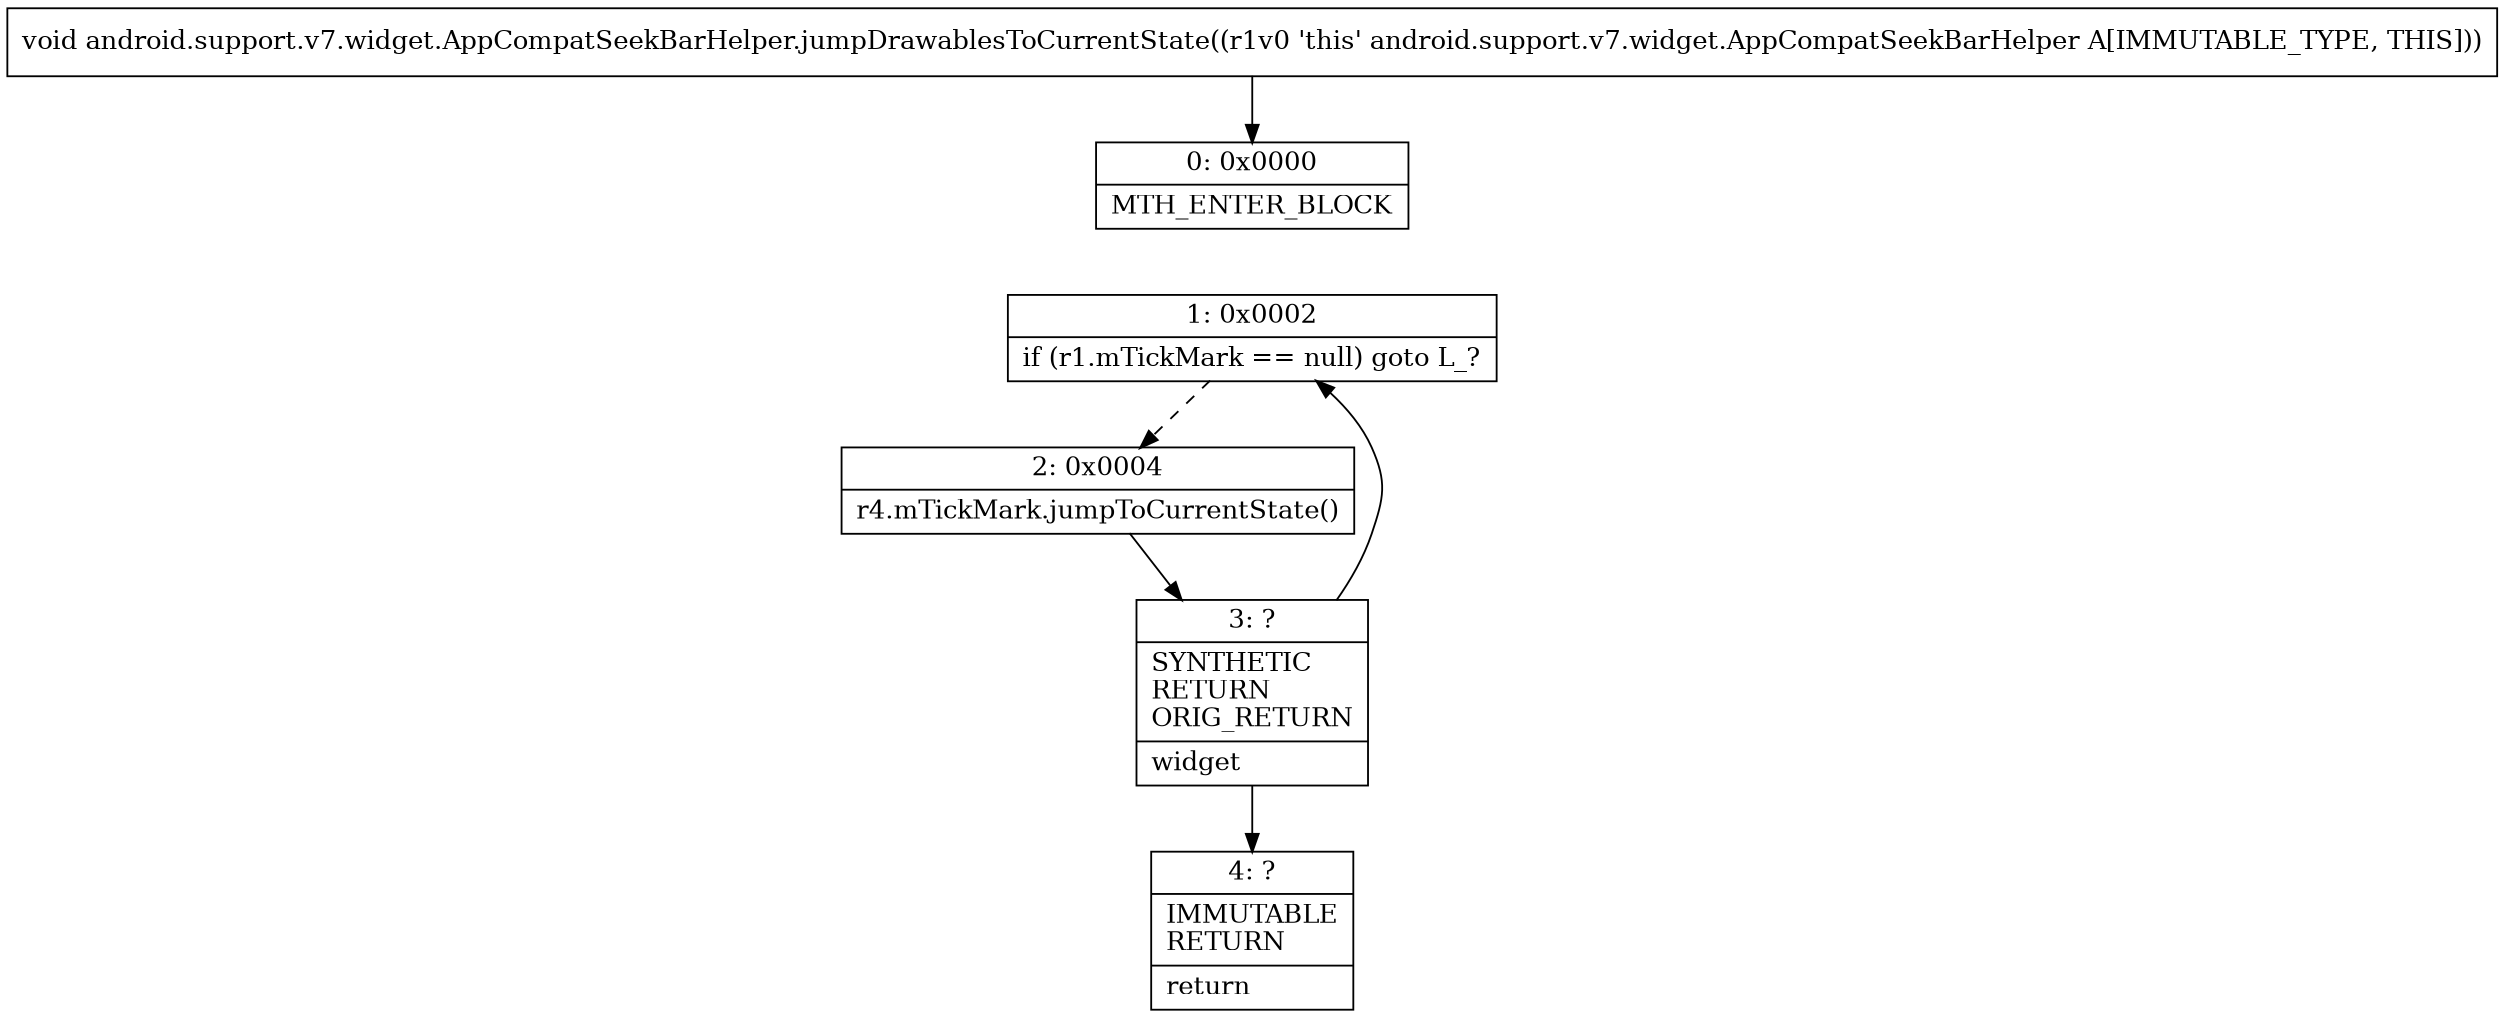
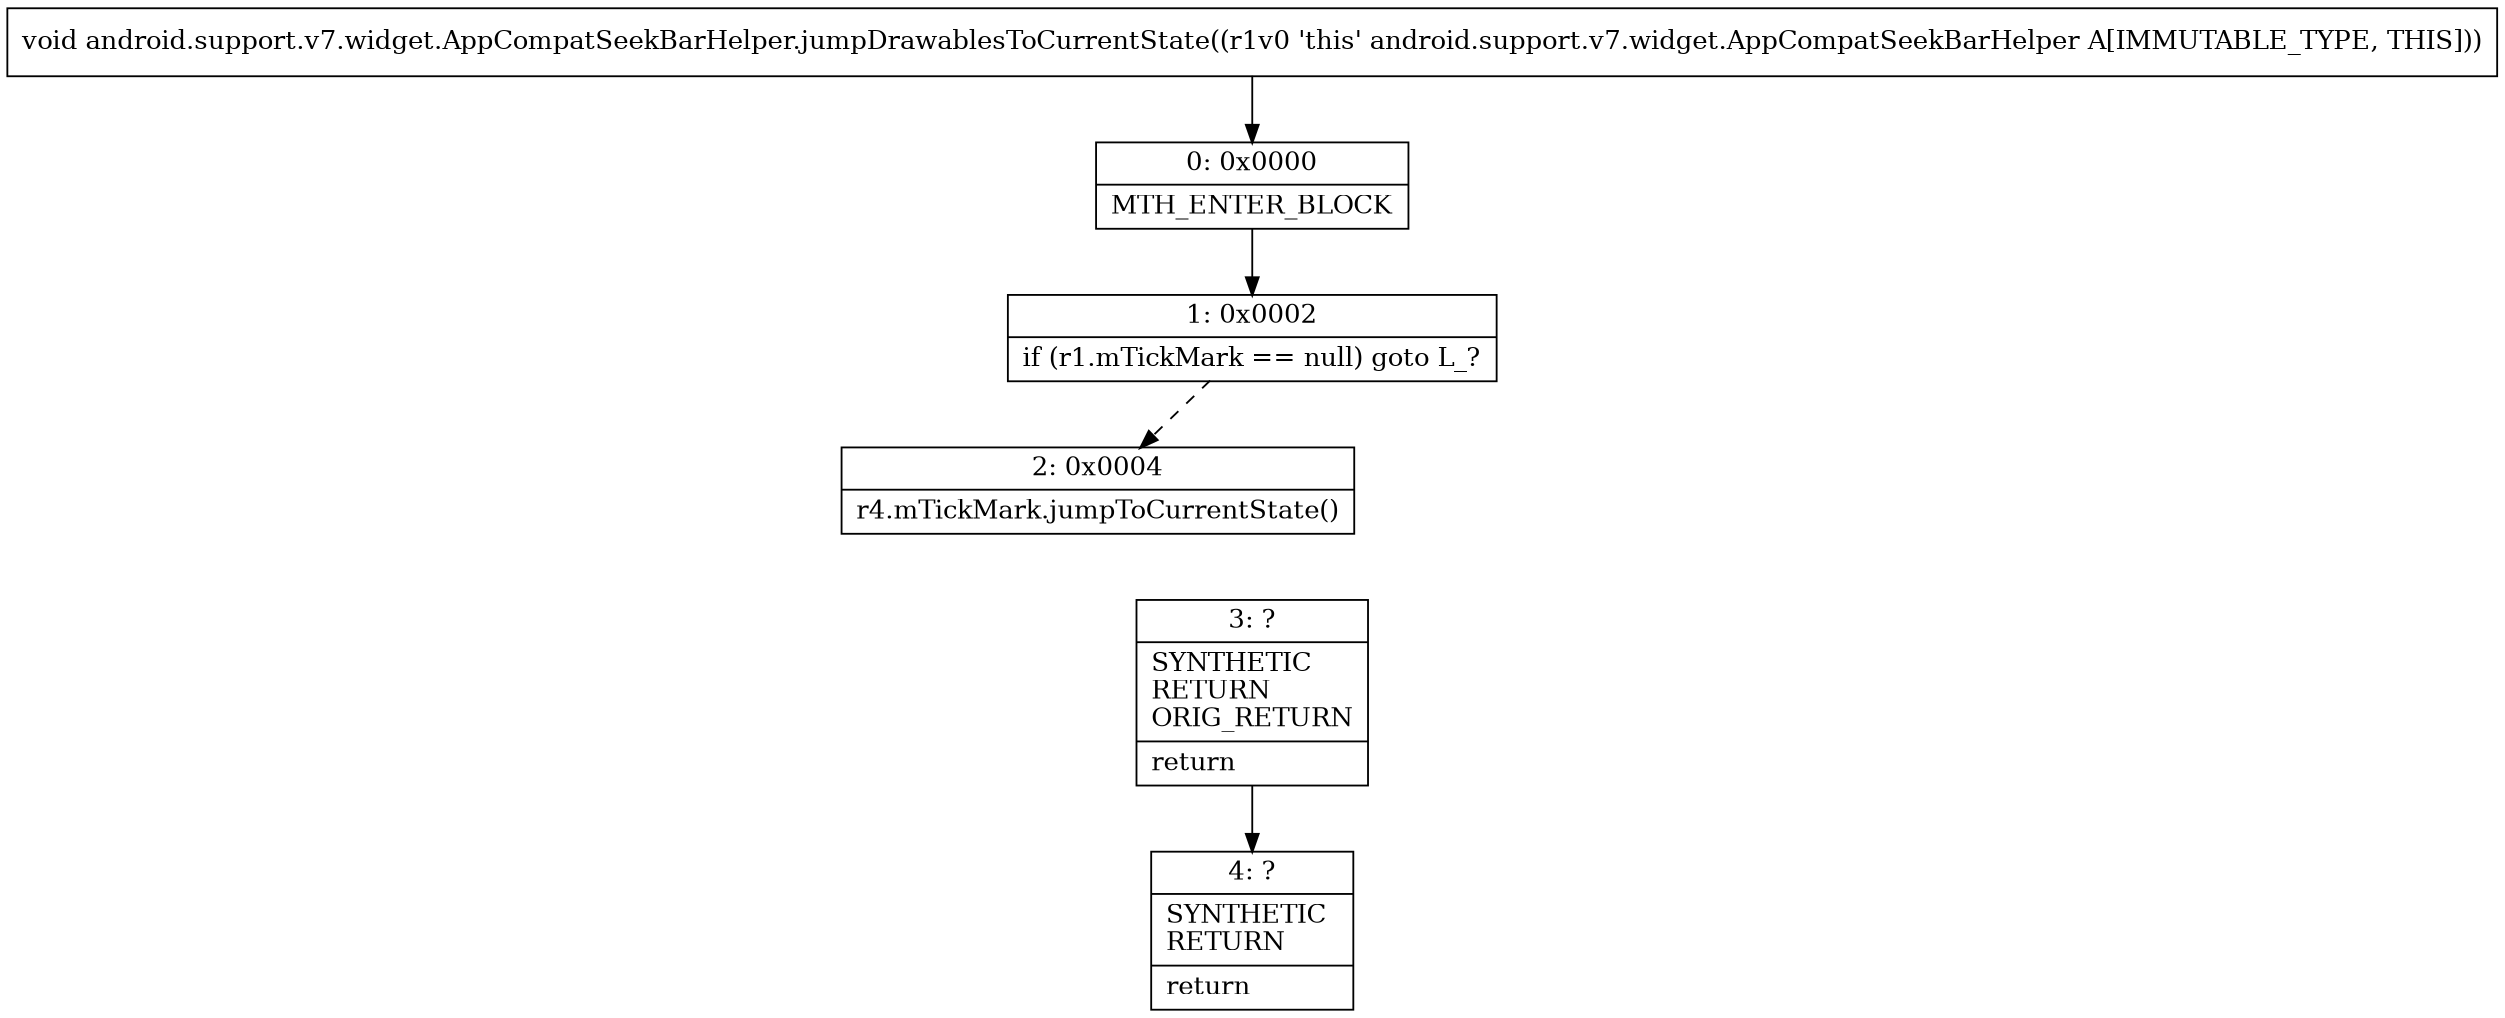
edge "3: ?" -> "1: 0x0002": now "0: 0x0000" -> "1: 0x0002"
edge "2: 0x0004" -> "3: ?": removed
node "3: ?": text "widget" -> "return"
node "4: ?": text "IMMUTABLE" -> "SYNTHETIC"
